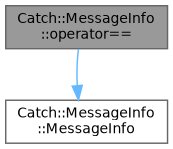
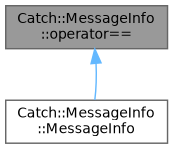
edge "Catch::MessageInfo ::operator==" -> "Catch::MessageInfo ::MessageInfo": reversed
